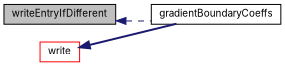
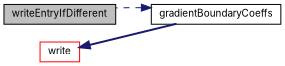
edge "gradientBoundaryCoeffs" -> "writeEntryIfDifferent": reversed
